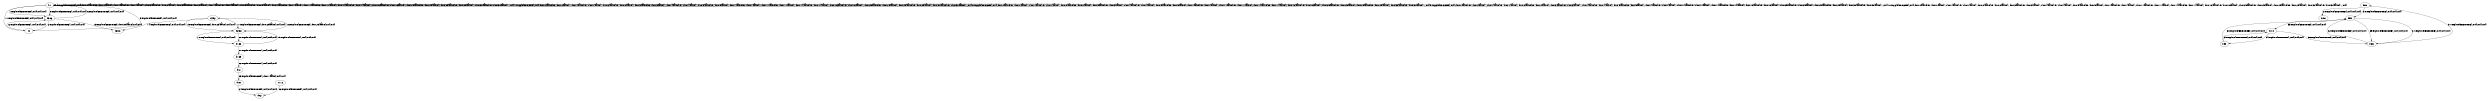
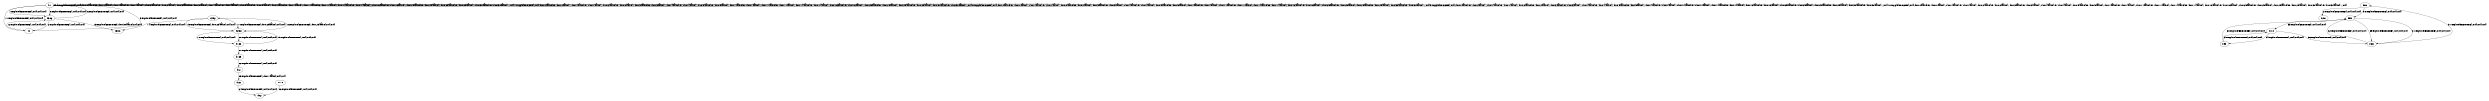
node "b112": label "b112" -> "b118"
